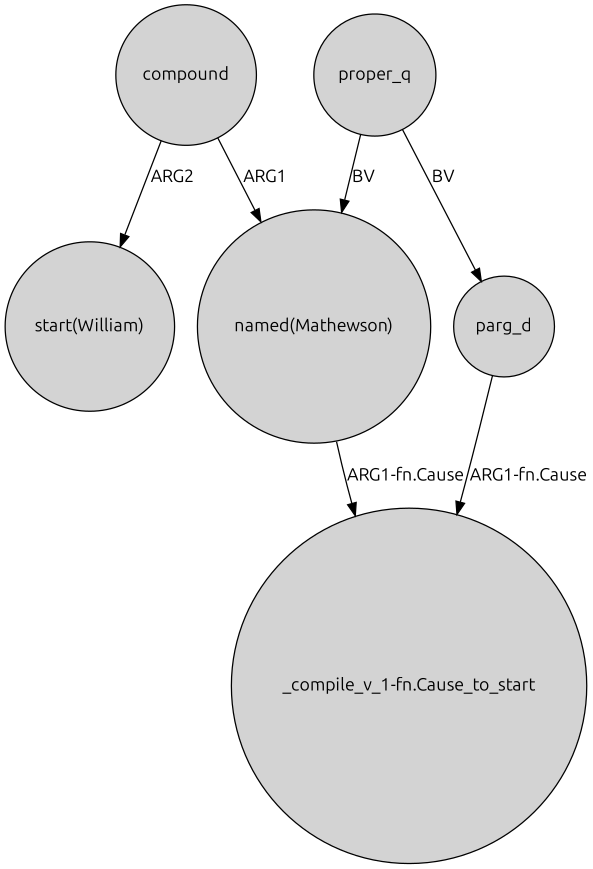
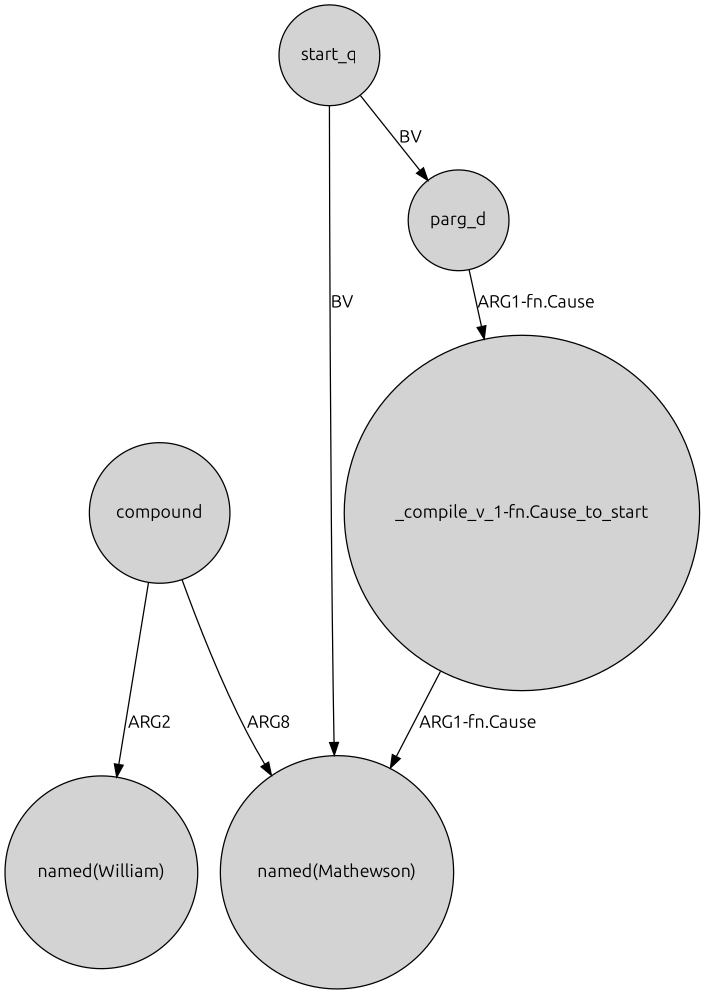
node "proper_q": label "proper_q" -> "start_q"
edge "compound" -> "named(Mathewson)": label "ARG1" -> "ARG8"
node "start(William)": label "start(William)" -> "named(William)"
edge "named(Mathewson)" -> "_compile_v_1-fn.Cause_to_start": reversed
